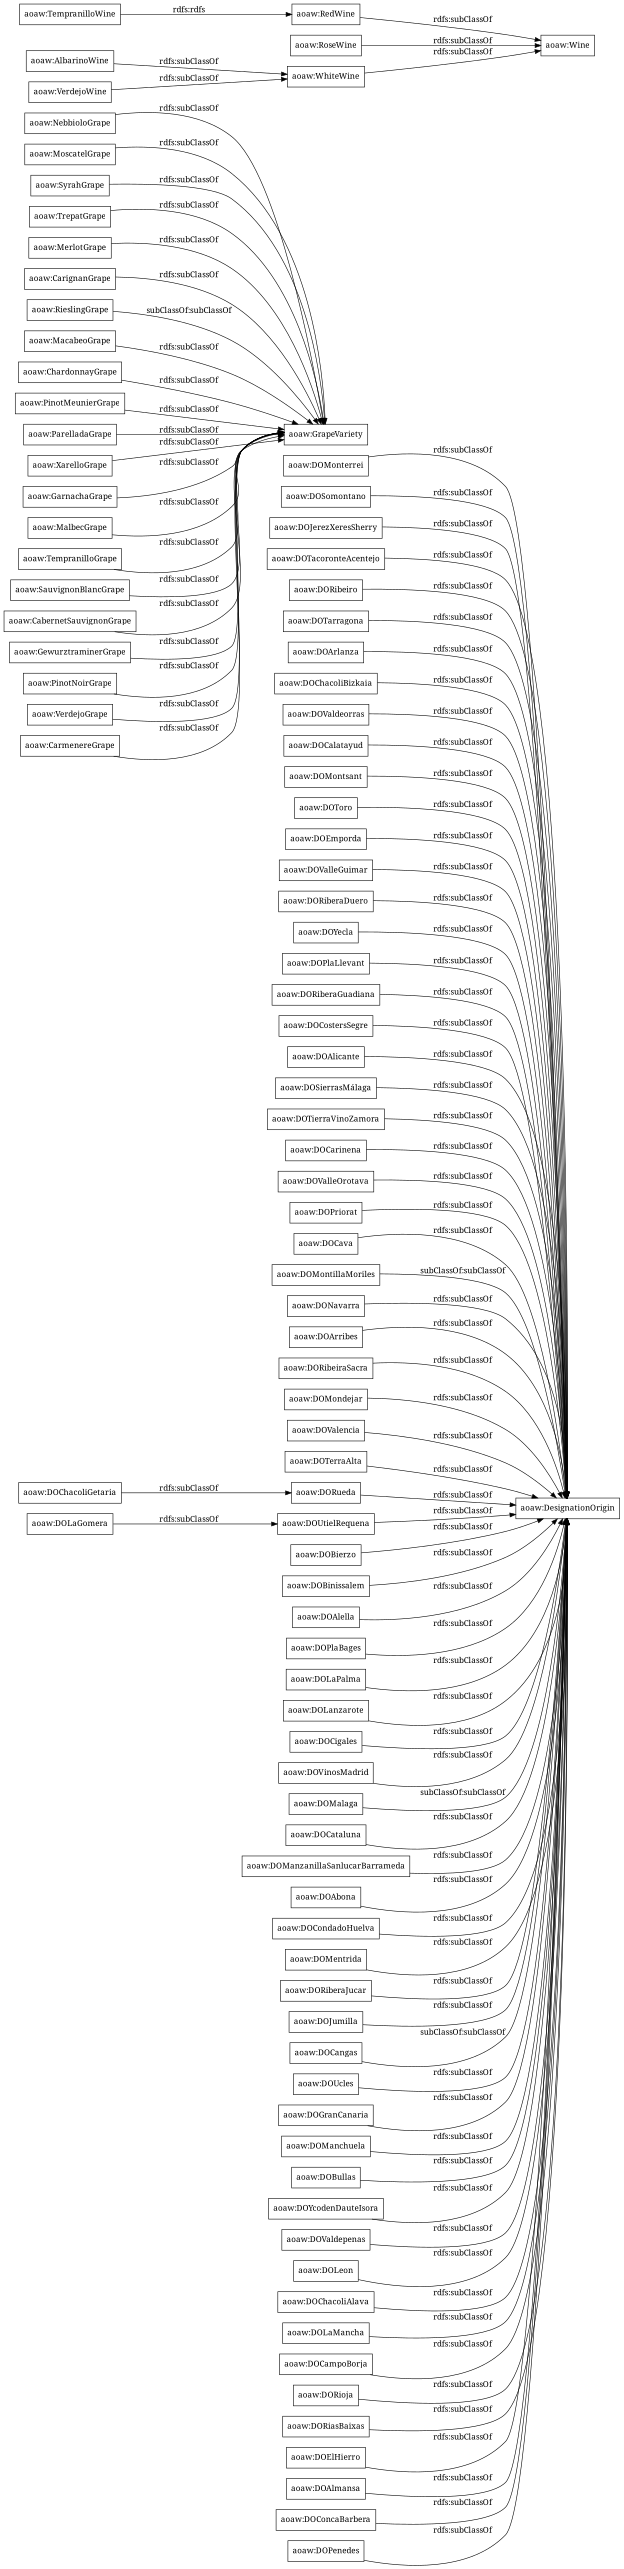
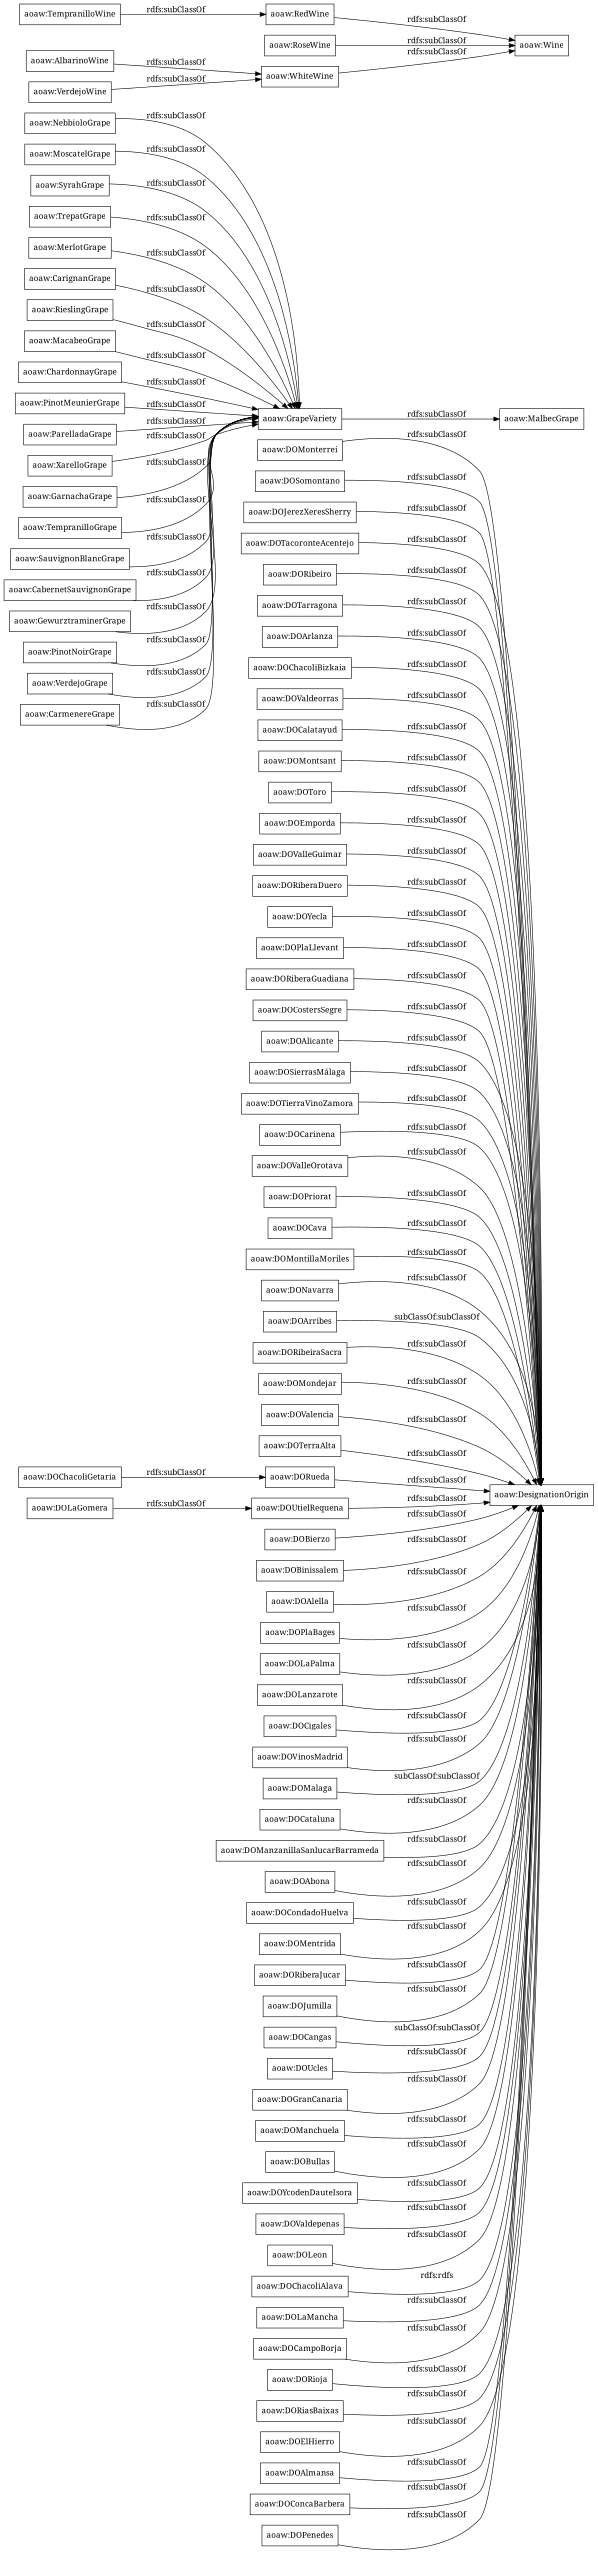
edge "aoaw:TempranilloWine" -> "aoaw:RedWine": label "rdfs:rdfs" -> "rdfs:subClassOf"
edge "aoaw:RieslingGrape" -> "aoaw:GrapeVariety": label "subClassOf:subClassOf" -> "rdfs:subClassOf"
edge "aoaw:MalbecGrape" -> "aoaw:GrapeVariety": reversed
edge "aoaw:DOMontillaMoriles" -> "aoaw:DesignationOrigin": label "subClassOf:subClassOf" -> "rdfs:subClassOf"
edge "aoaw:DOArribes" -> "aoaw:DesignationOrigin": label "rdfs:subClassOf" -> "subClassOf:subClassOf"
edge "aoaw:DOChacoliAlava" -> "aoaw:DesignationOrigin": label "rdfs:subClassOf" -> "rdfs:rdfs"
